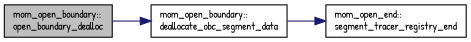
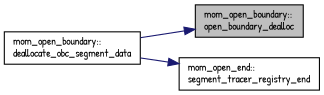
edge "mom_open_boundary:: open_boundary_dealloc" -> "mom_open_boundary:: deallocate_obc_segment_data": reversed
